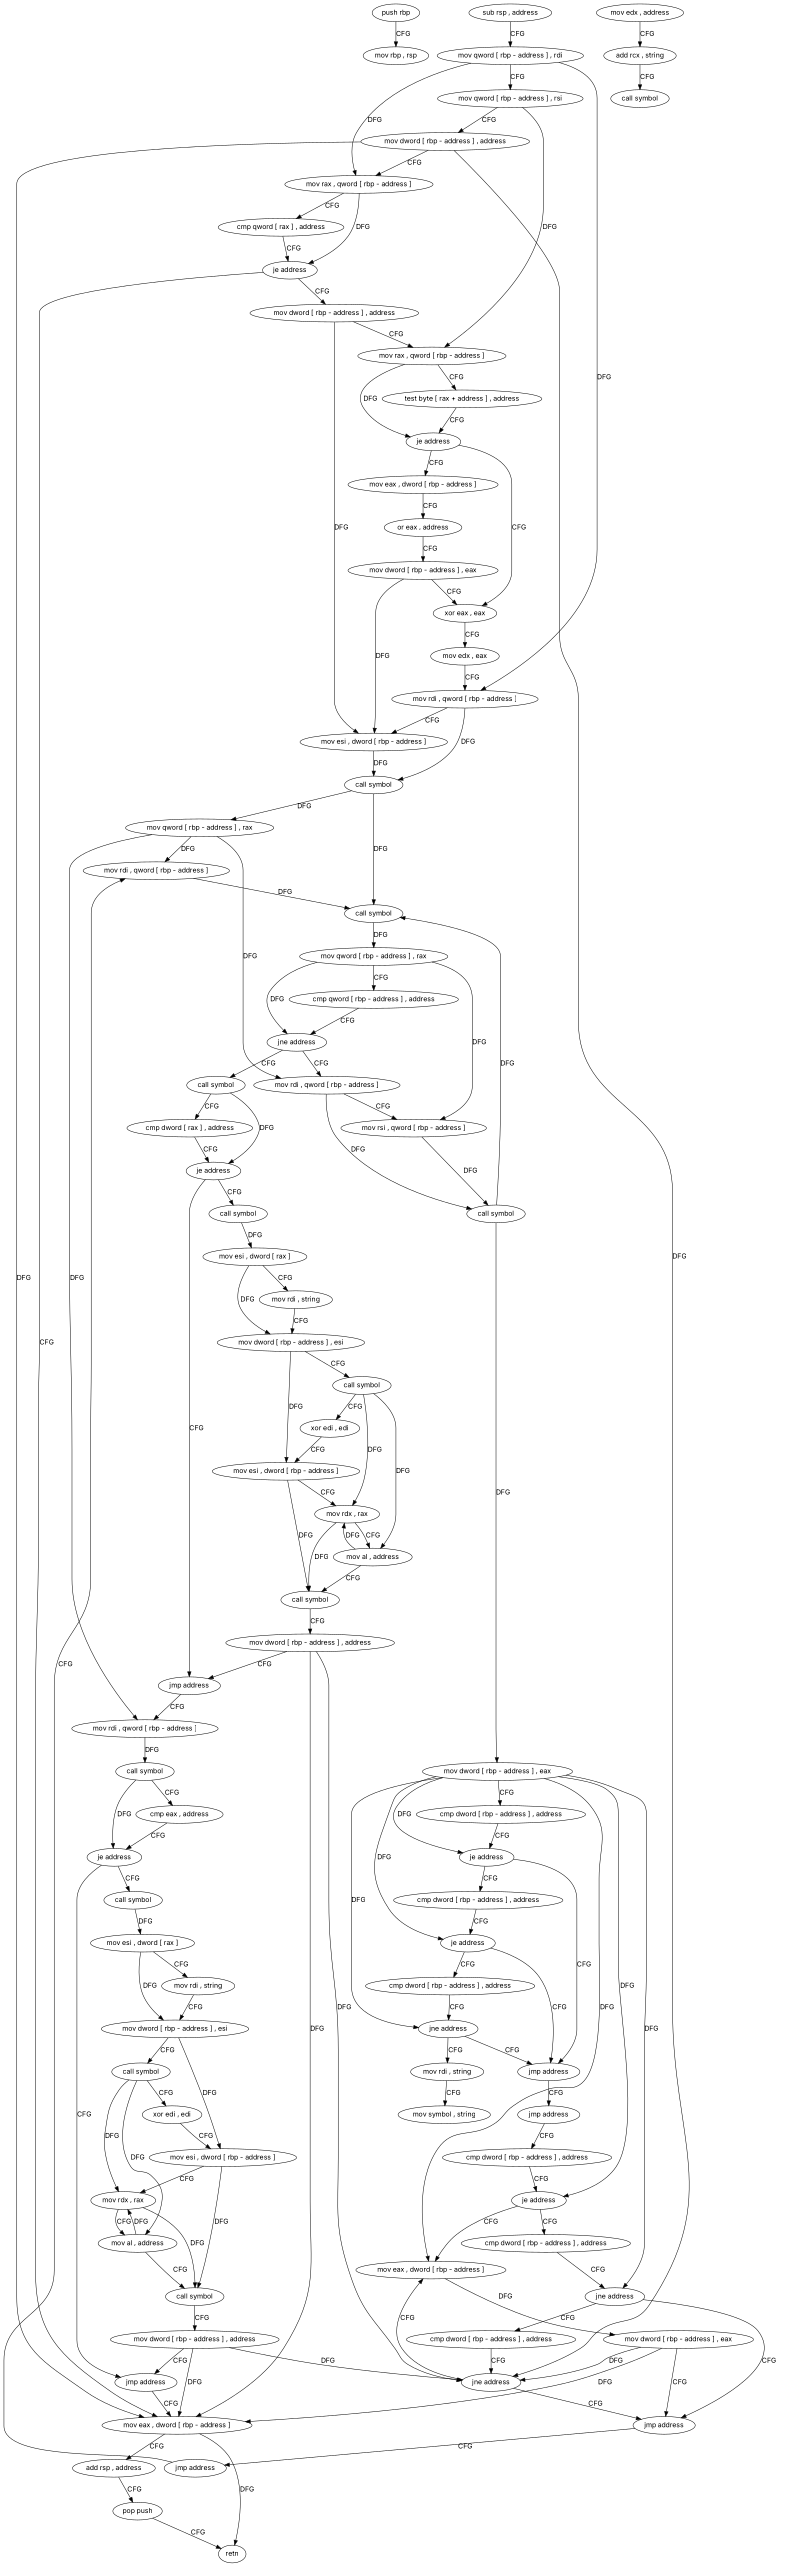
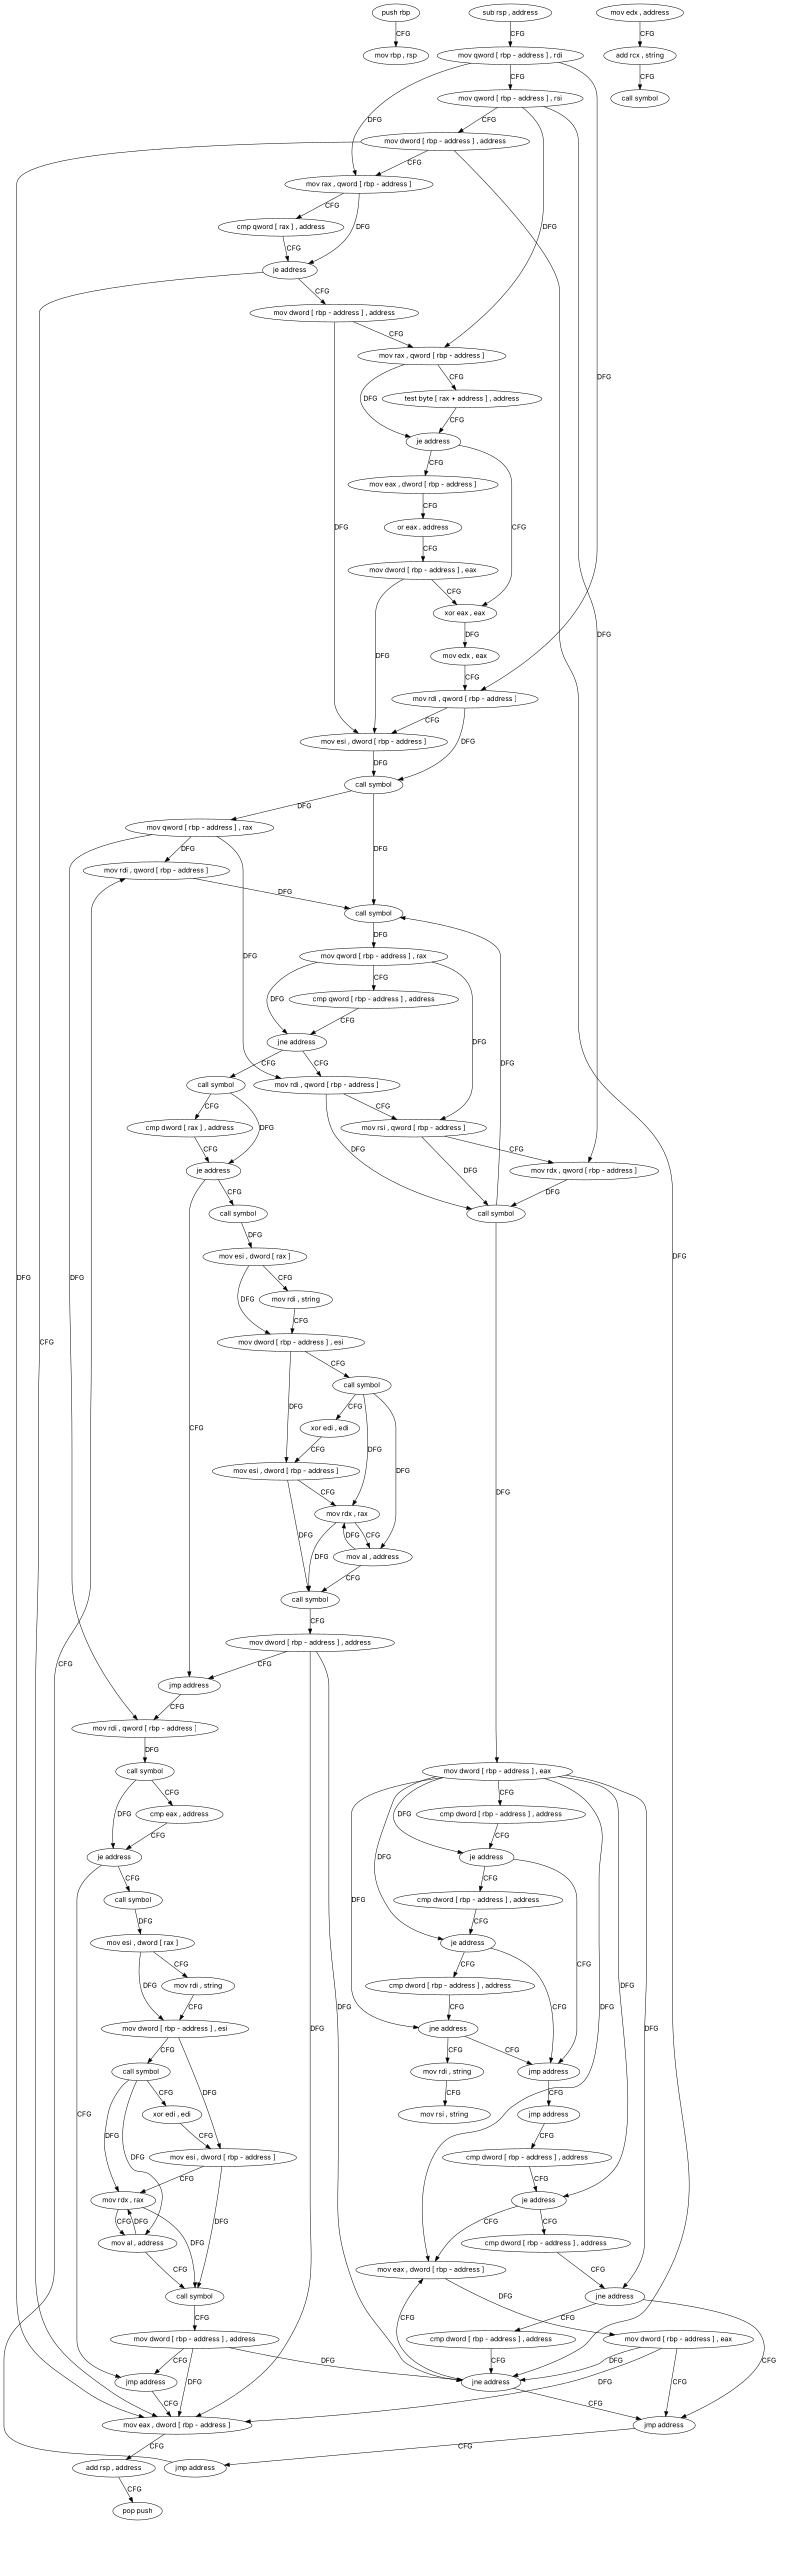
edge "xor eax , eax" -> "mov edx , eax": label "CFG" -> "DFG"
node "mov rdx , qword [ rbp - address ]": added
node "mov symbol , string": label "mov symbol , string" -> "mov rsi , string"
node "retn": removed
